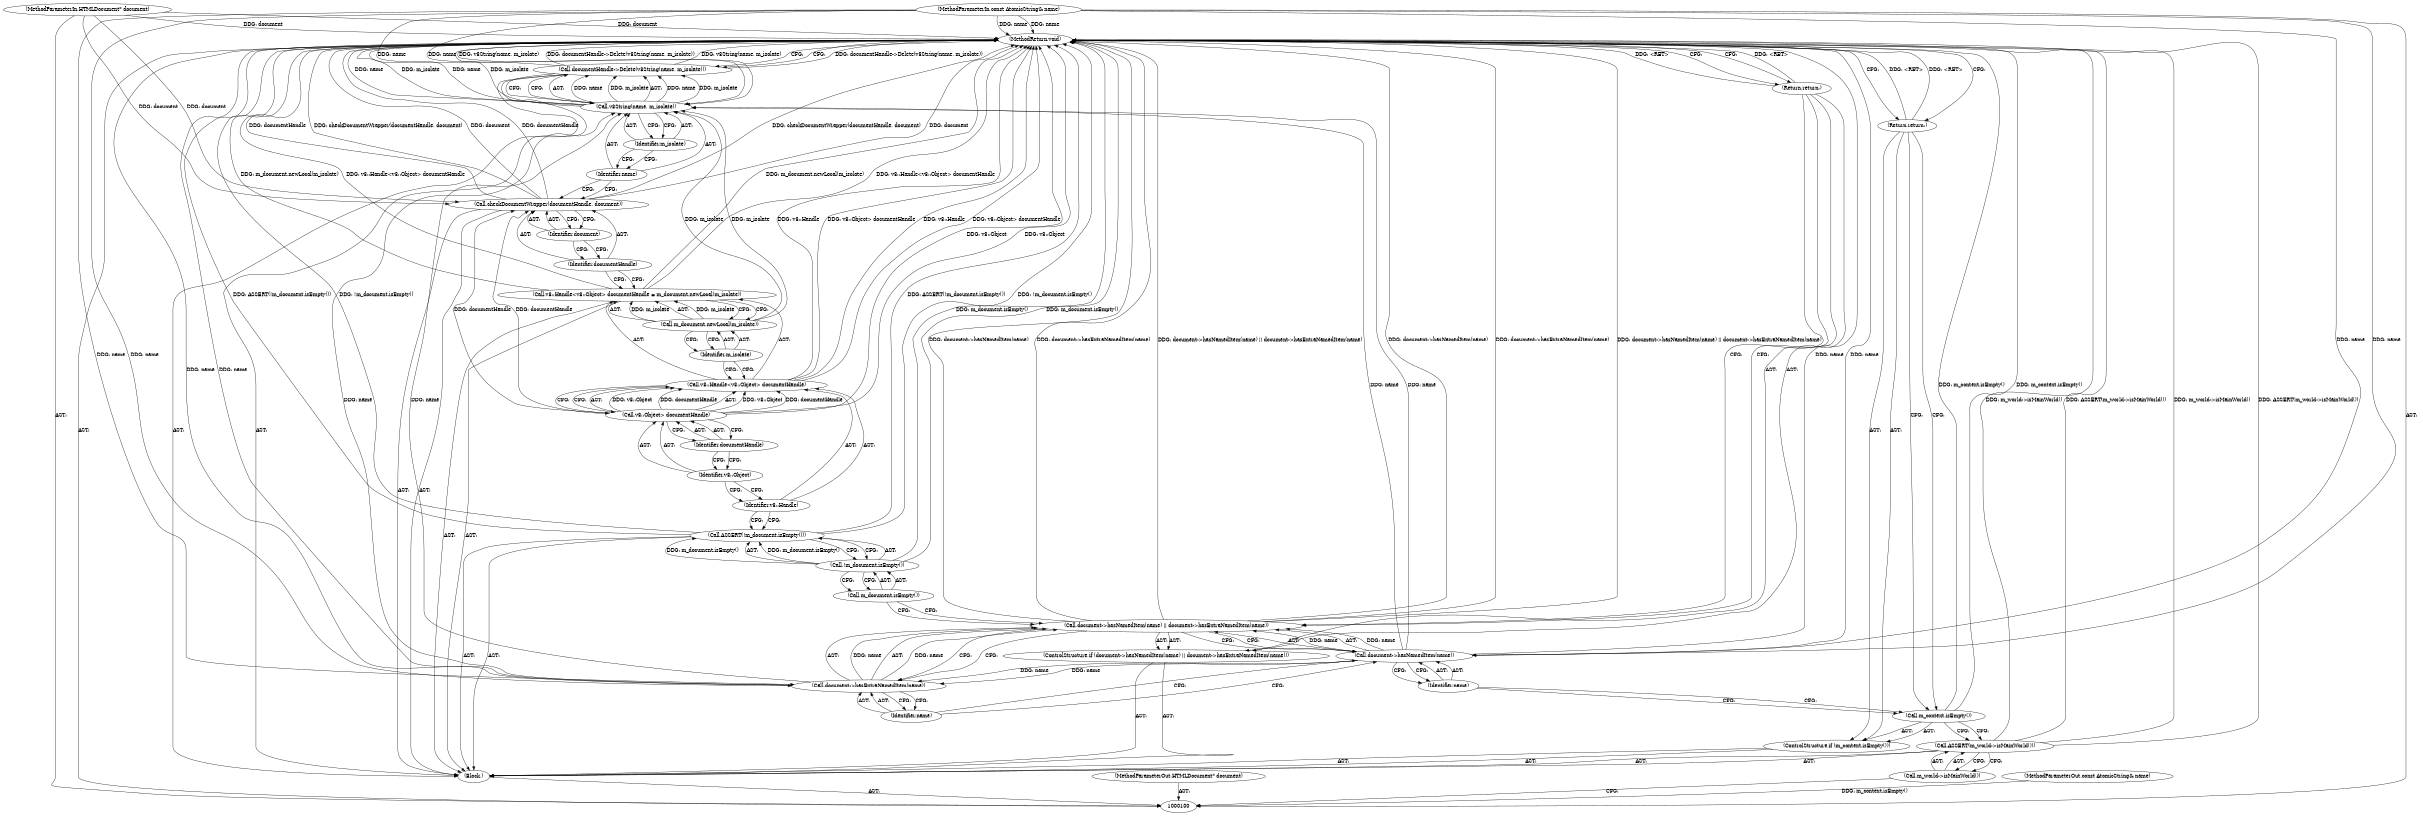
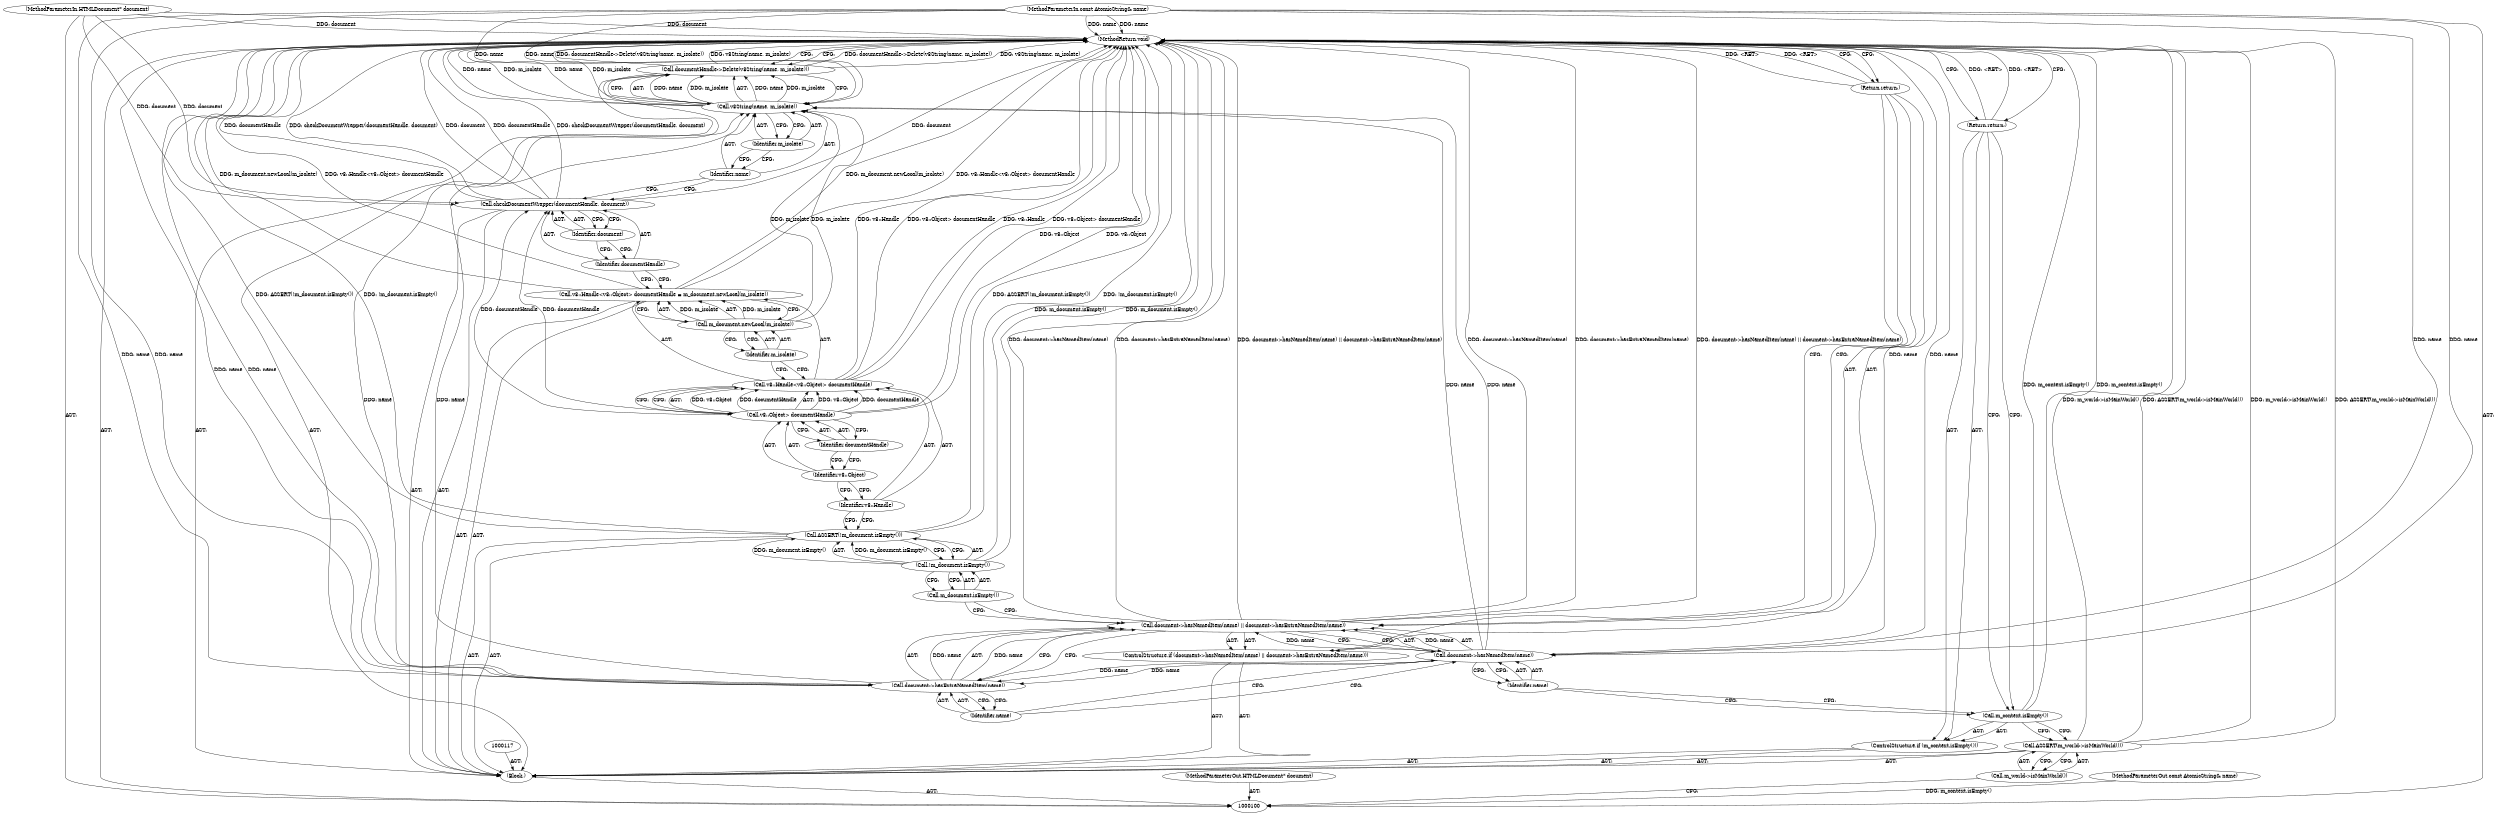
node "1000117": added
